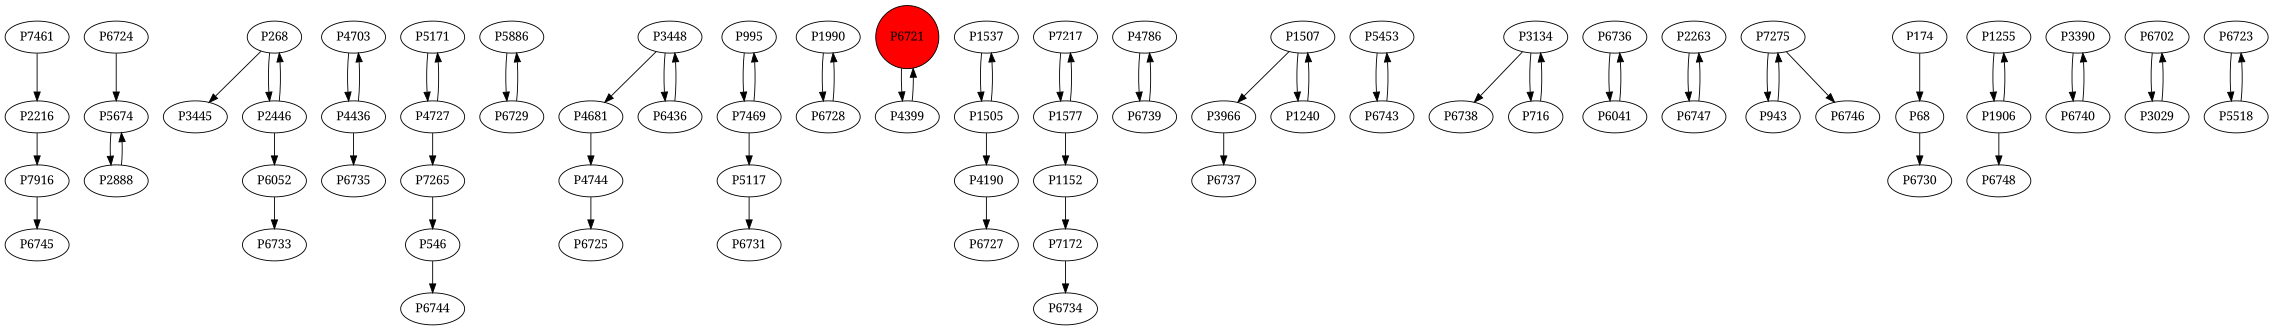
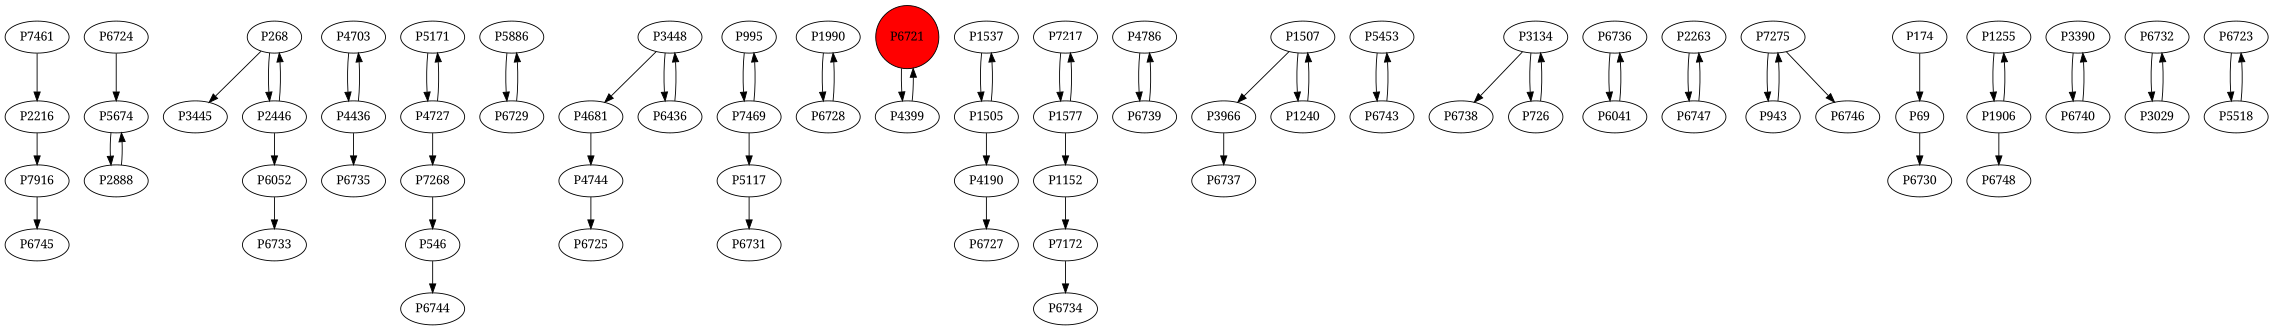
node "P6702": label "P6702" -> "P6732"
node "P716": label "P716" -> "P726"
node "P68": label "P68" -> "P69"
node "P7265": label "P7265" -> "P7268"
